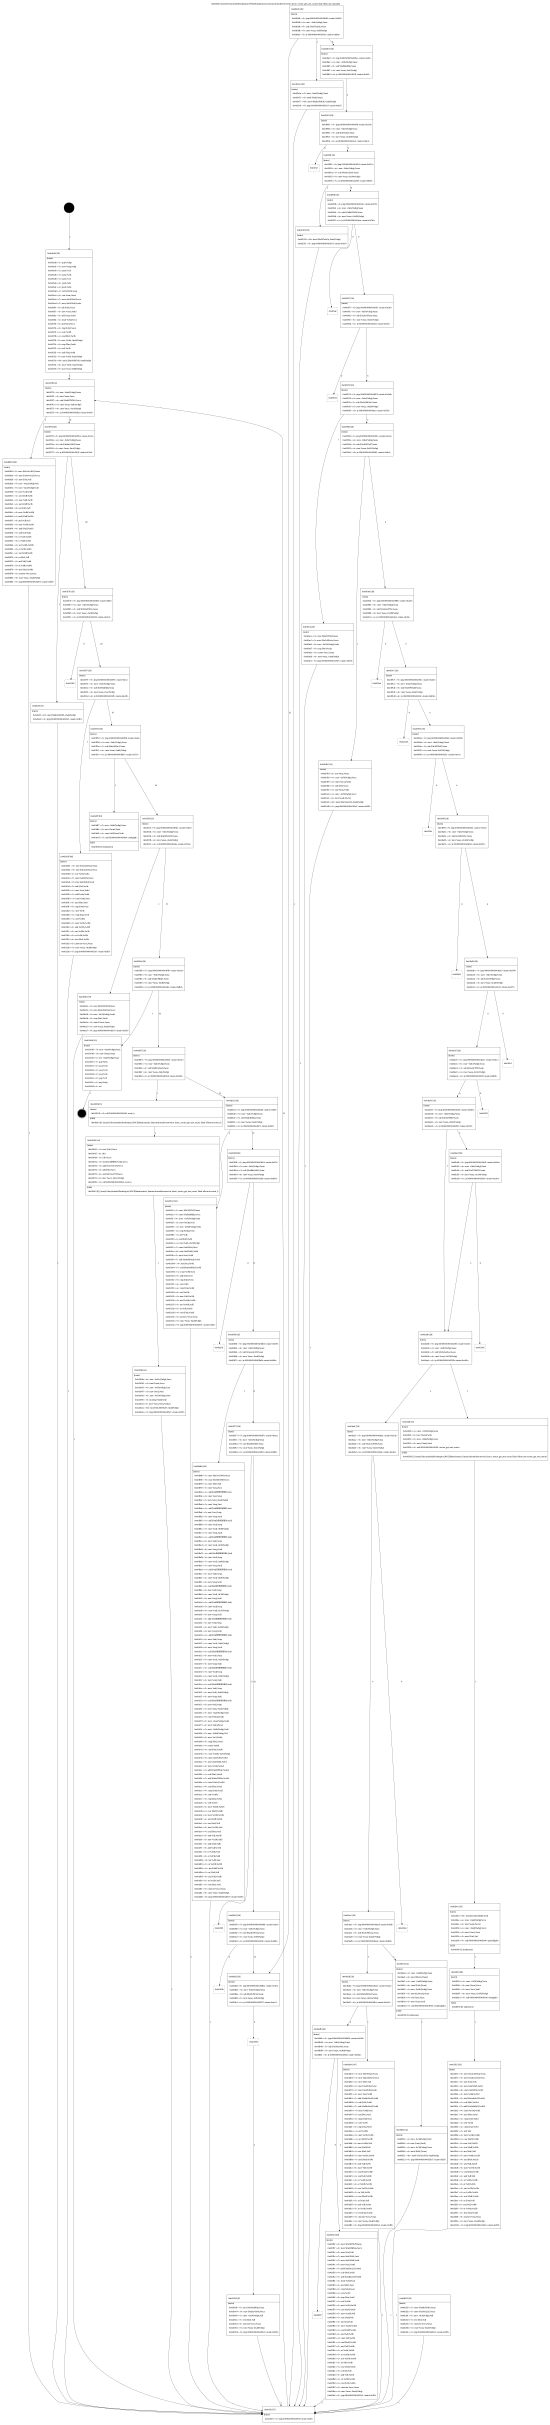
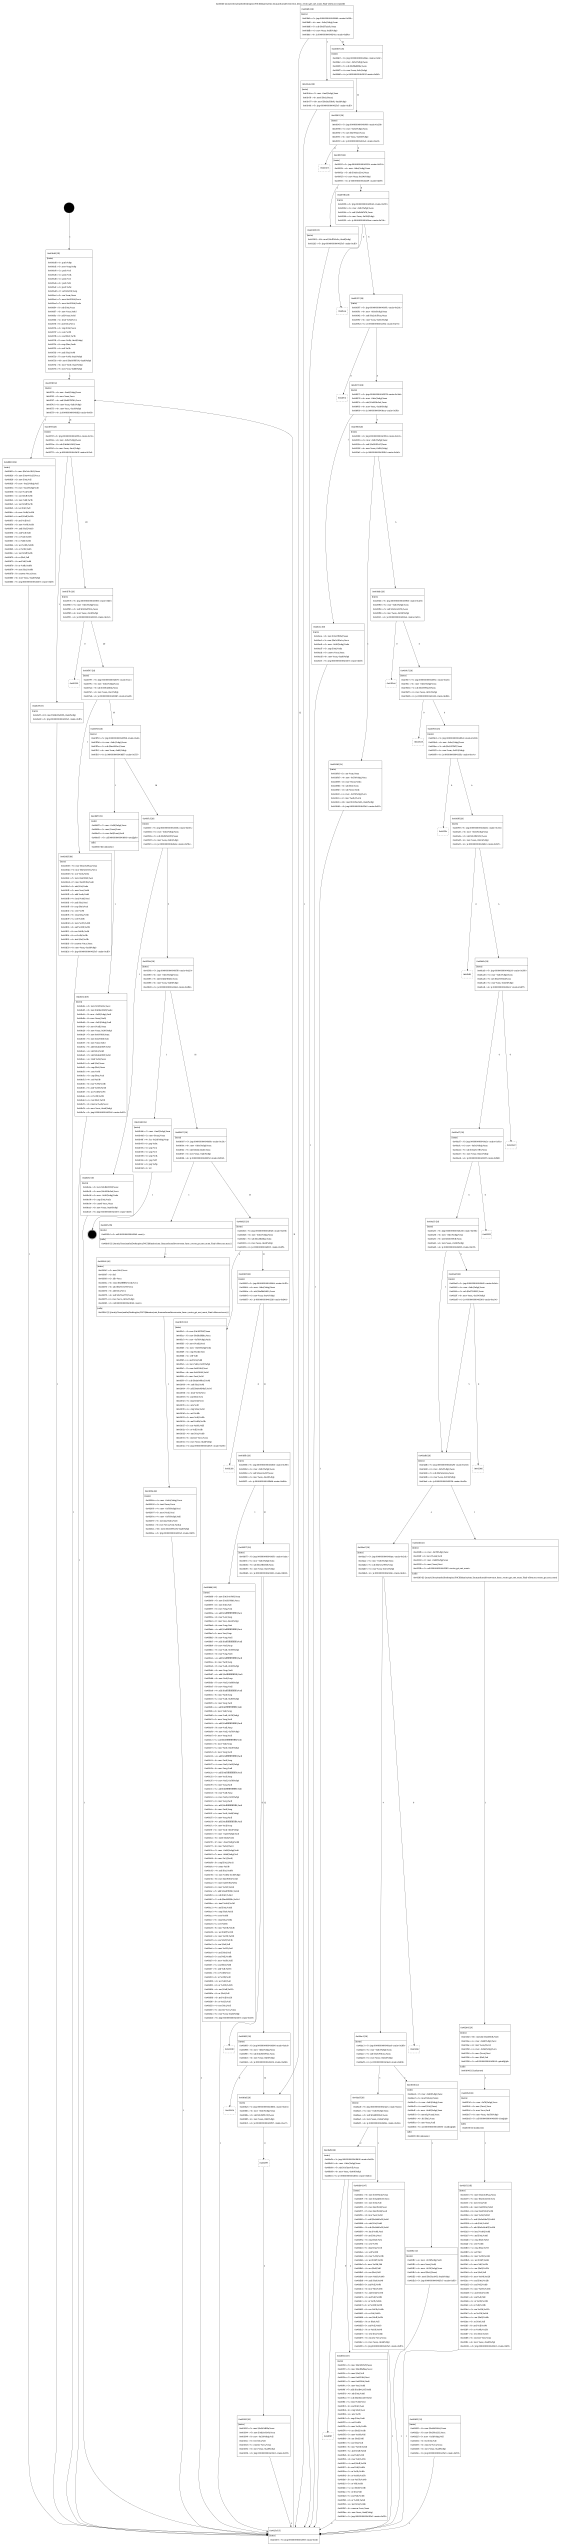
node "0x401e0a [117]": added
